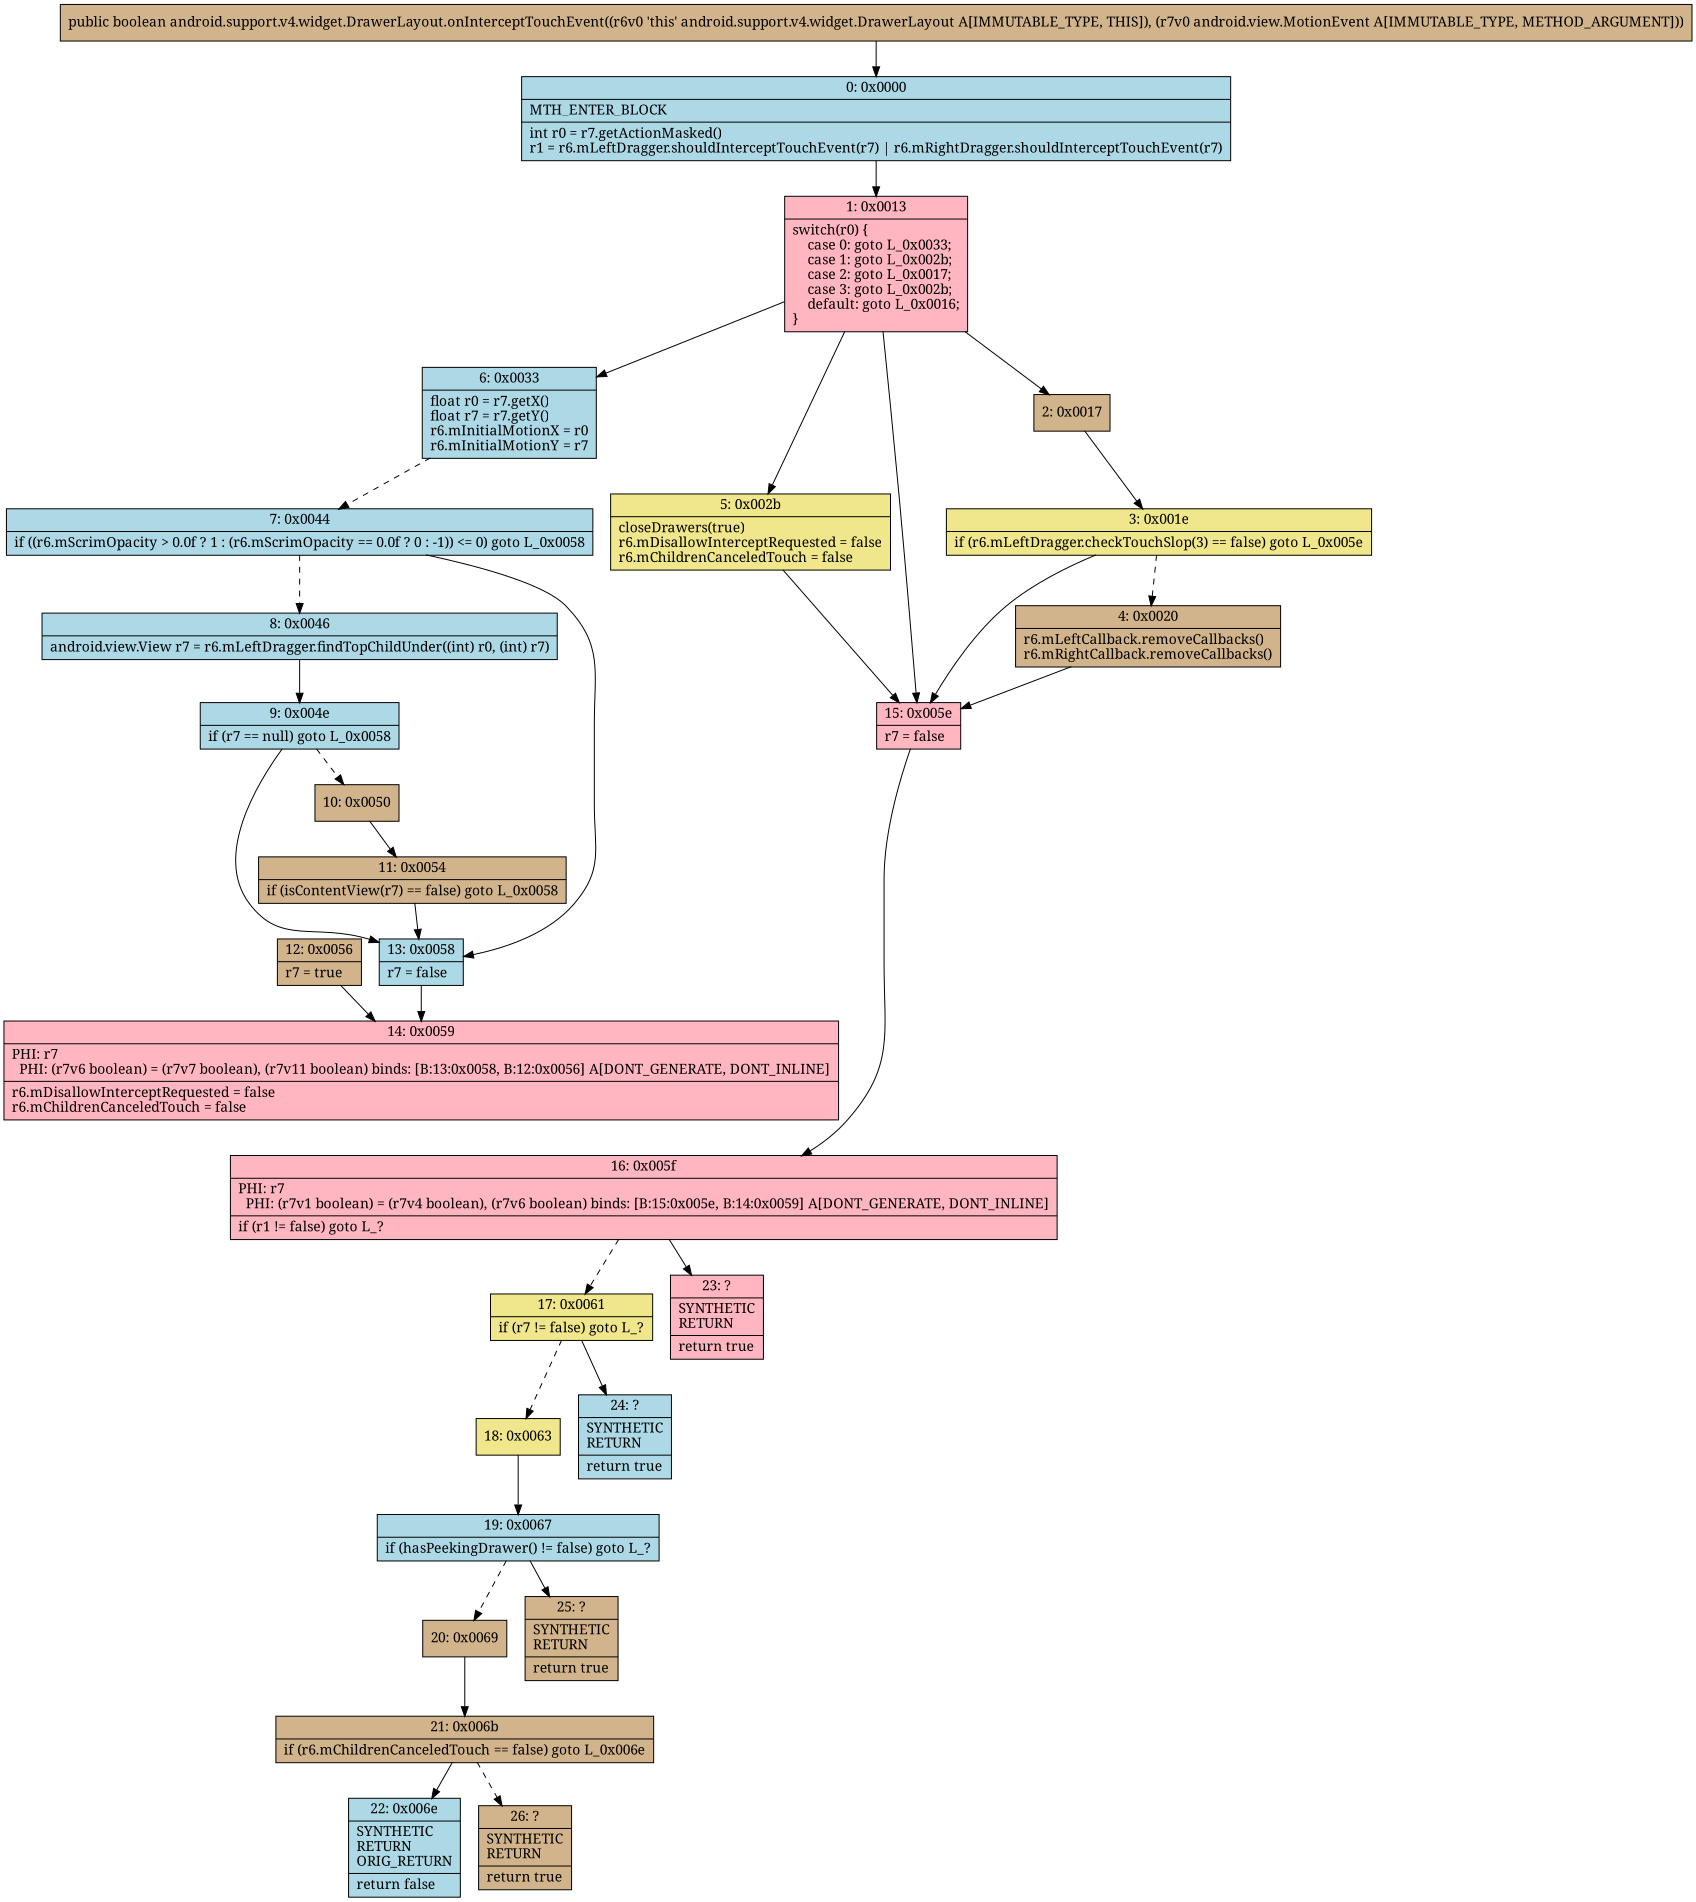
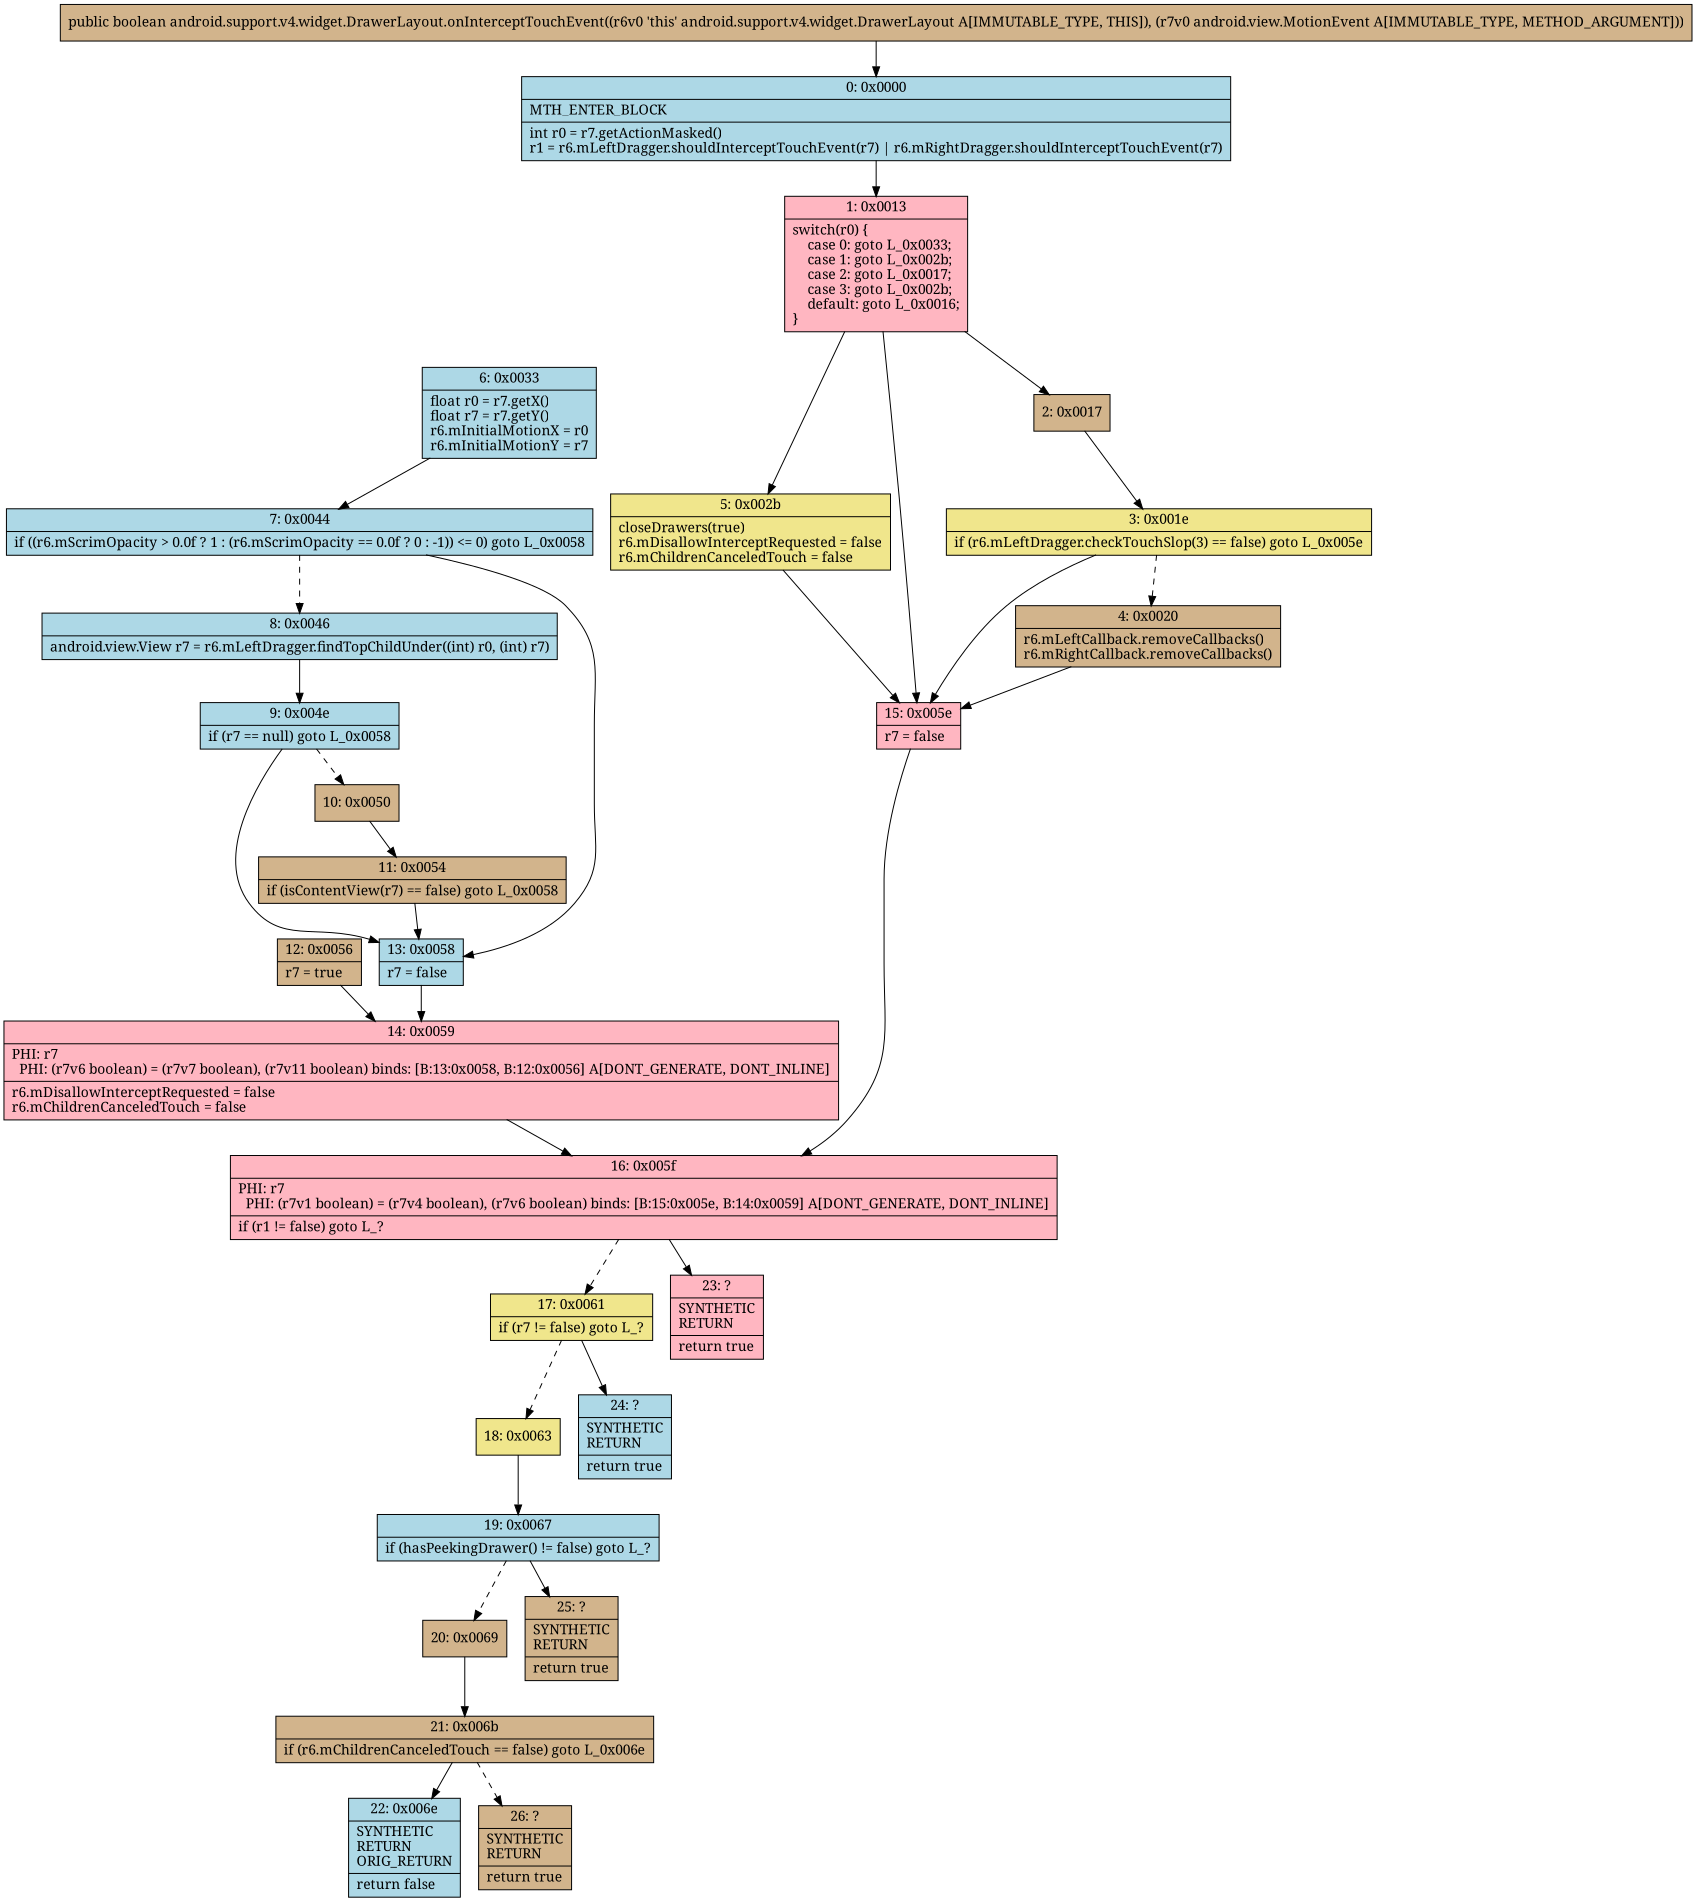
edge "1: 0x0013" -> "6: 0x0033": removed
edge "6: 0x0033" -> "7: 0x0044": style dashed -> solid
edge "14: 0x0059" -> "16: 0x005f": added
